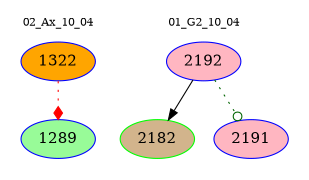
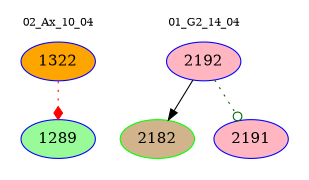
cluster "01_G2_10_04": label "01_G2_10_04" -> "01_G2_14_04"
